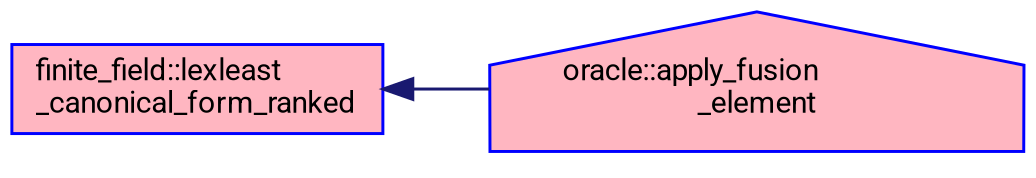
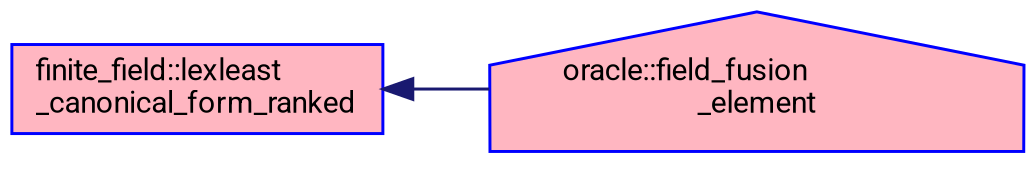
node "oracle::apply_fusion _element": label "oracle::apply_fusion _element" -> "oracle::field_fusion _element"
